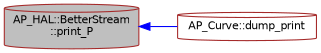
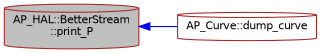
node "AP_Curve::dump_print": label "AP_Curve::dump_print" -> "AP_Curve::dump_curve"
